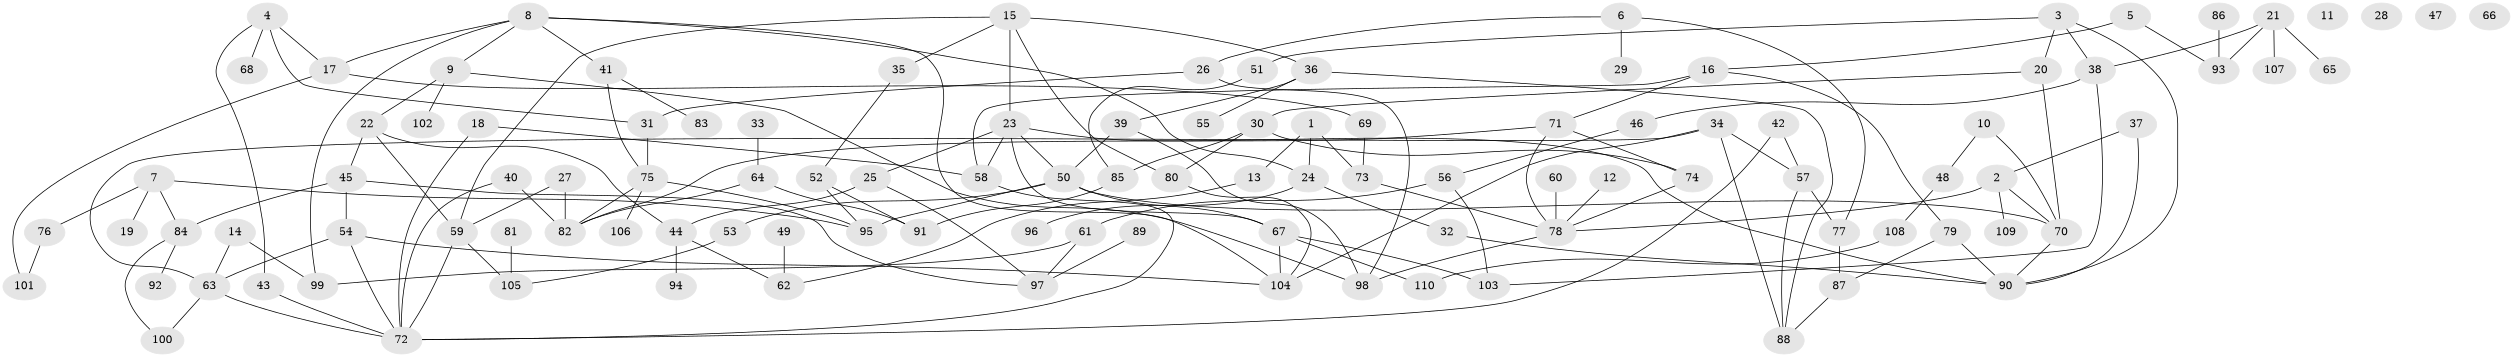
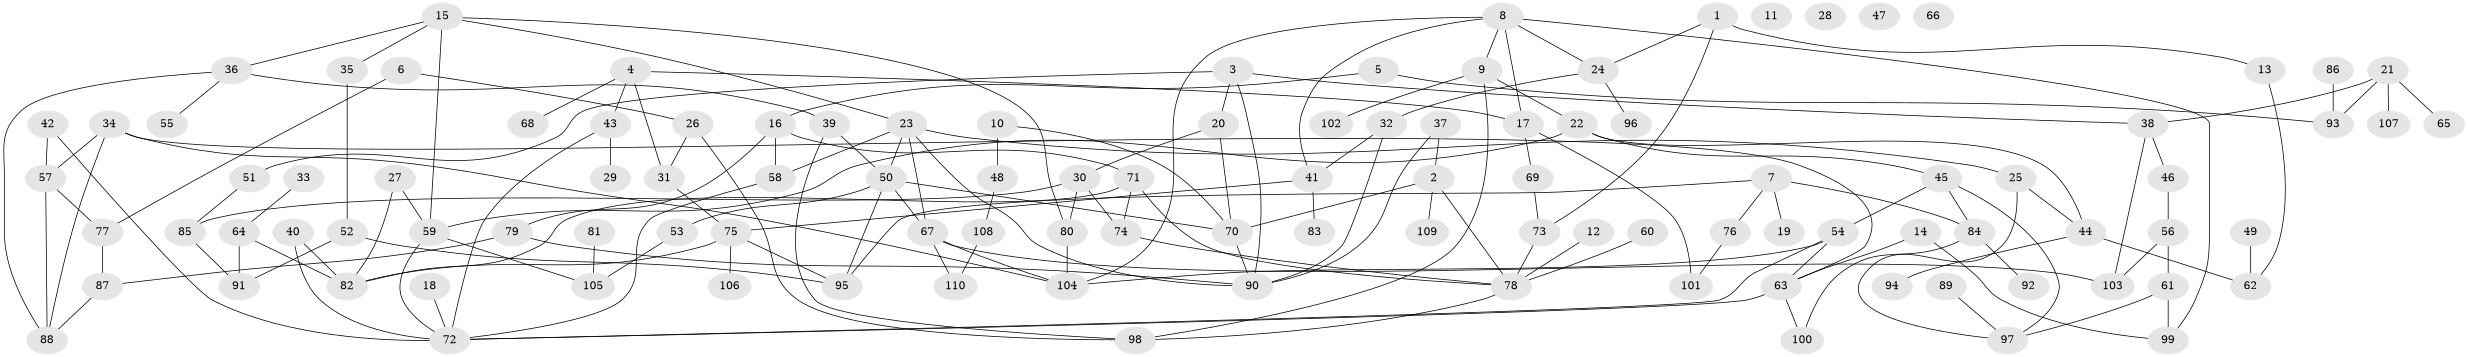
edge "6" -- "29": now "43" -- "29"
edge "32" -- "41": added
edge "18" -- "58": removed
